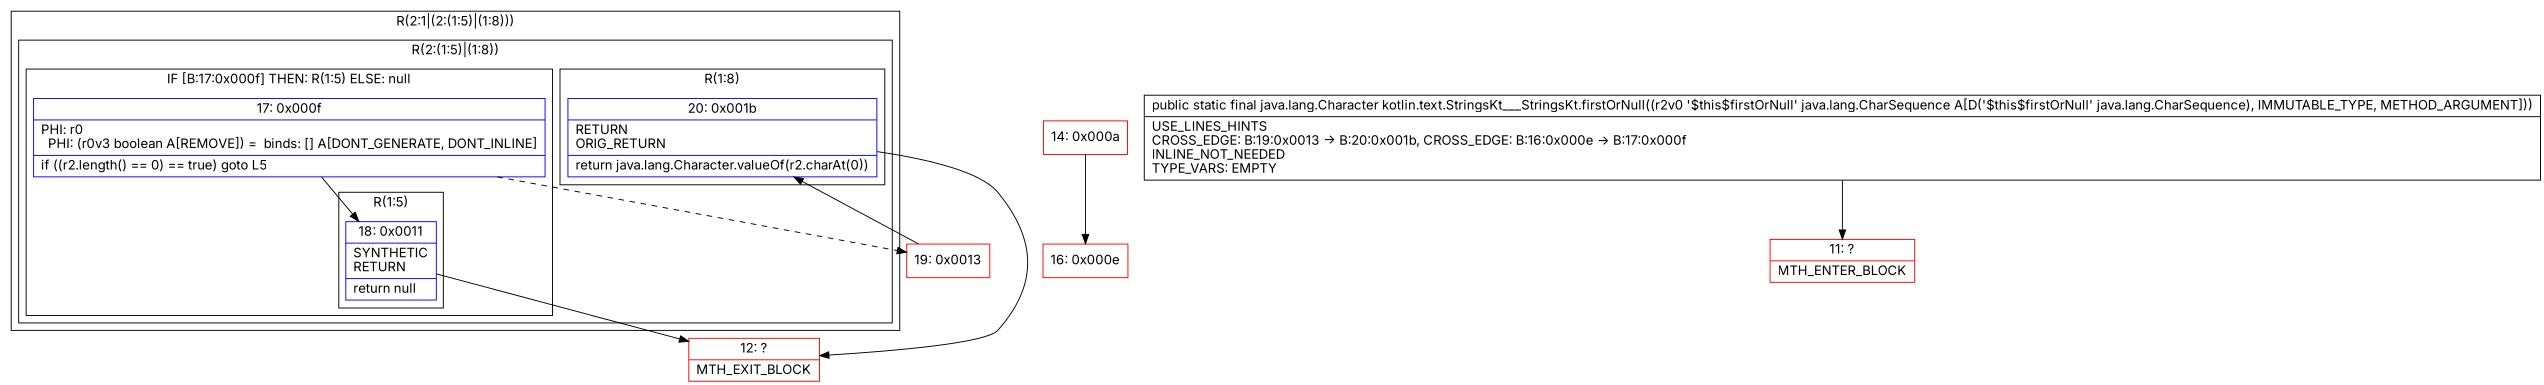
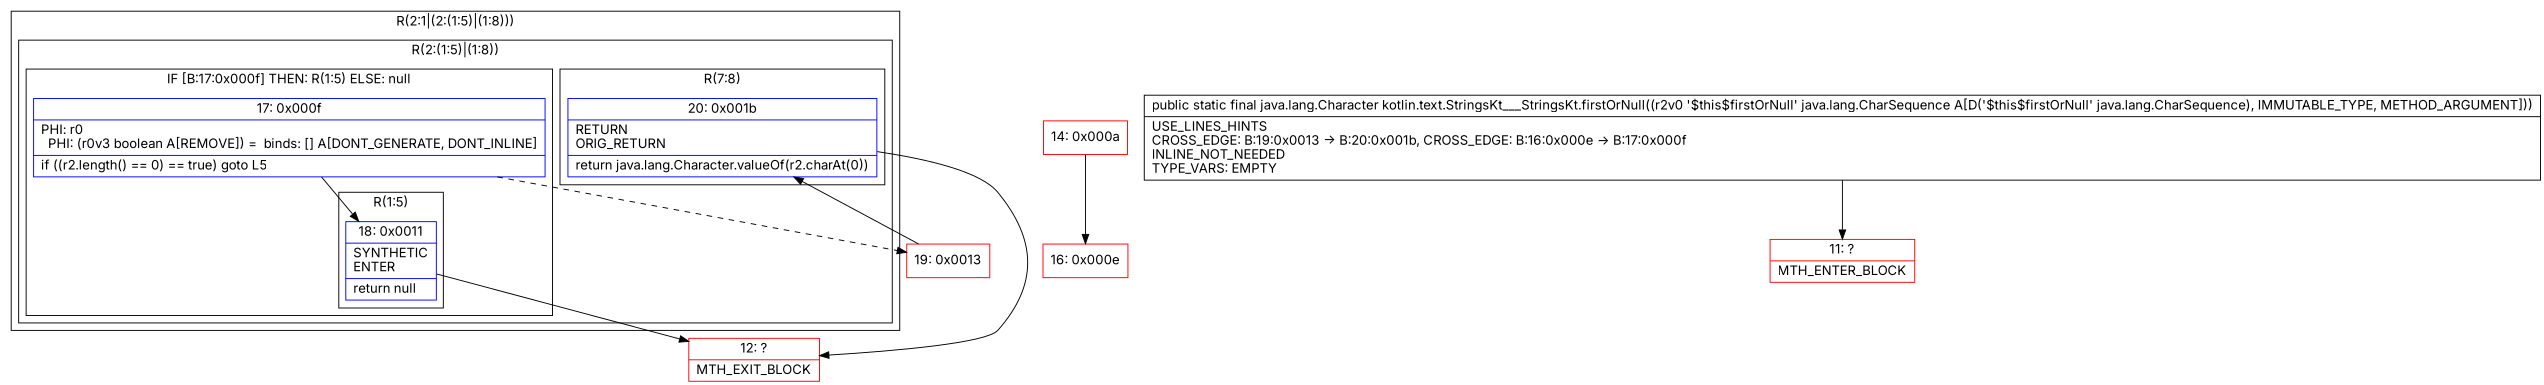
cluster "R(1:8)": label "R(1:8)" -> "R(7:8)"
node "18: 0x0011": text "RETURN" -> "ENTER"
